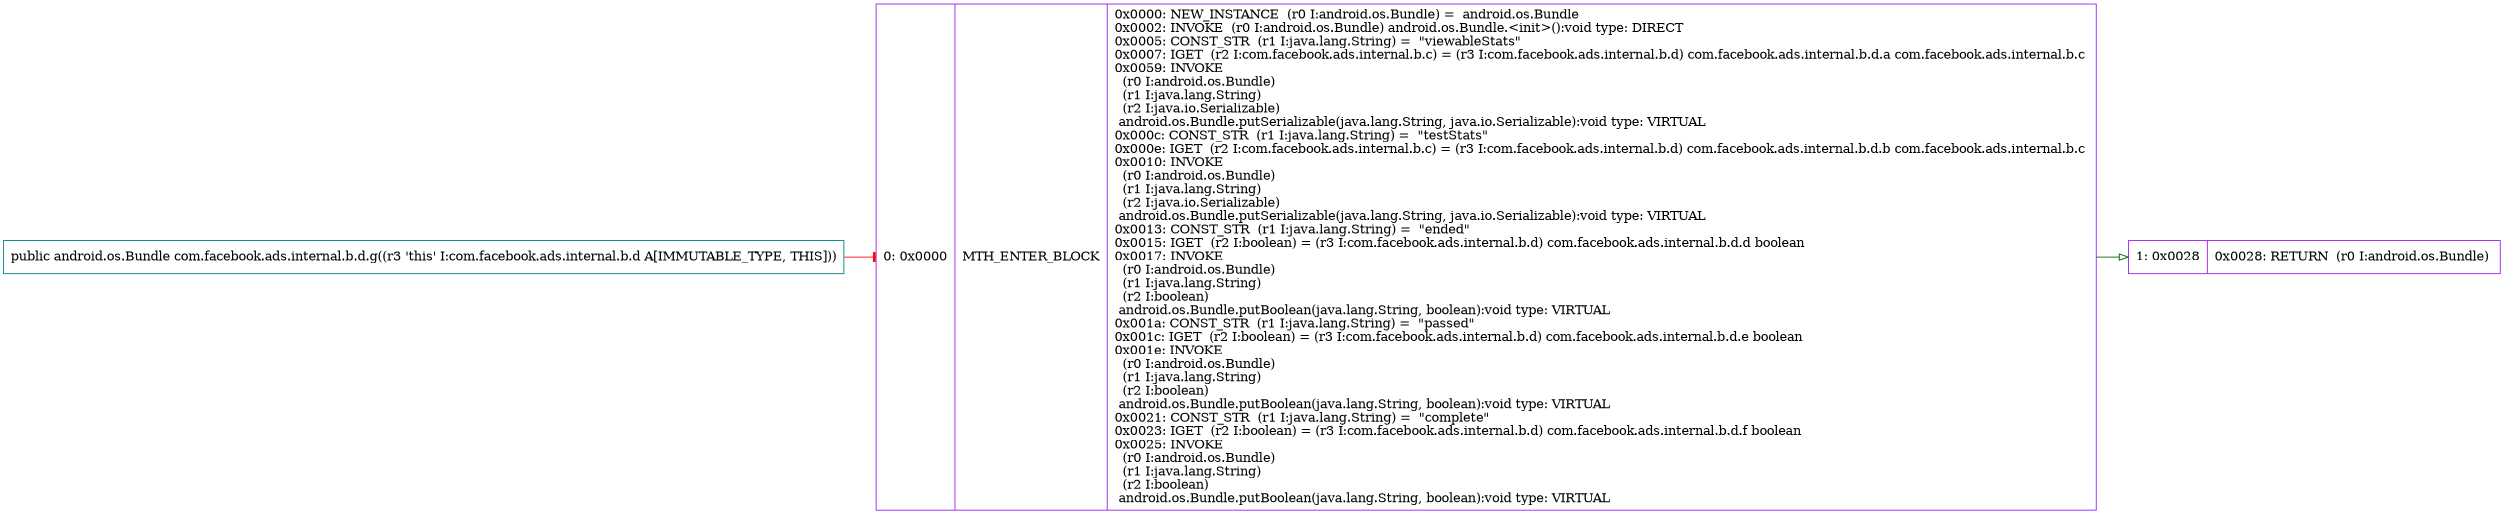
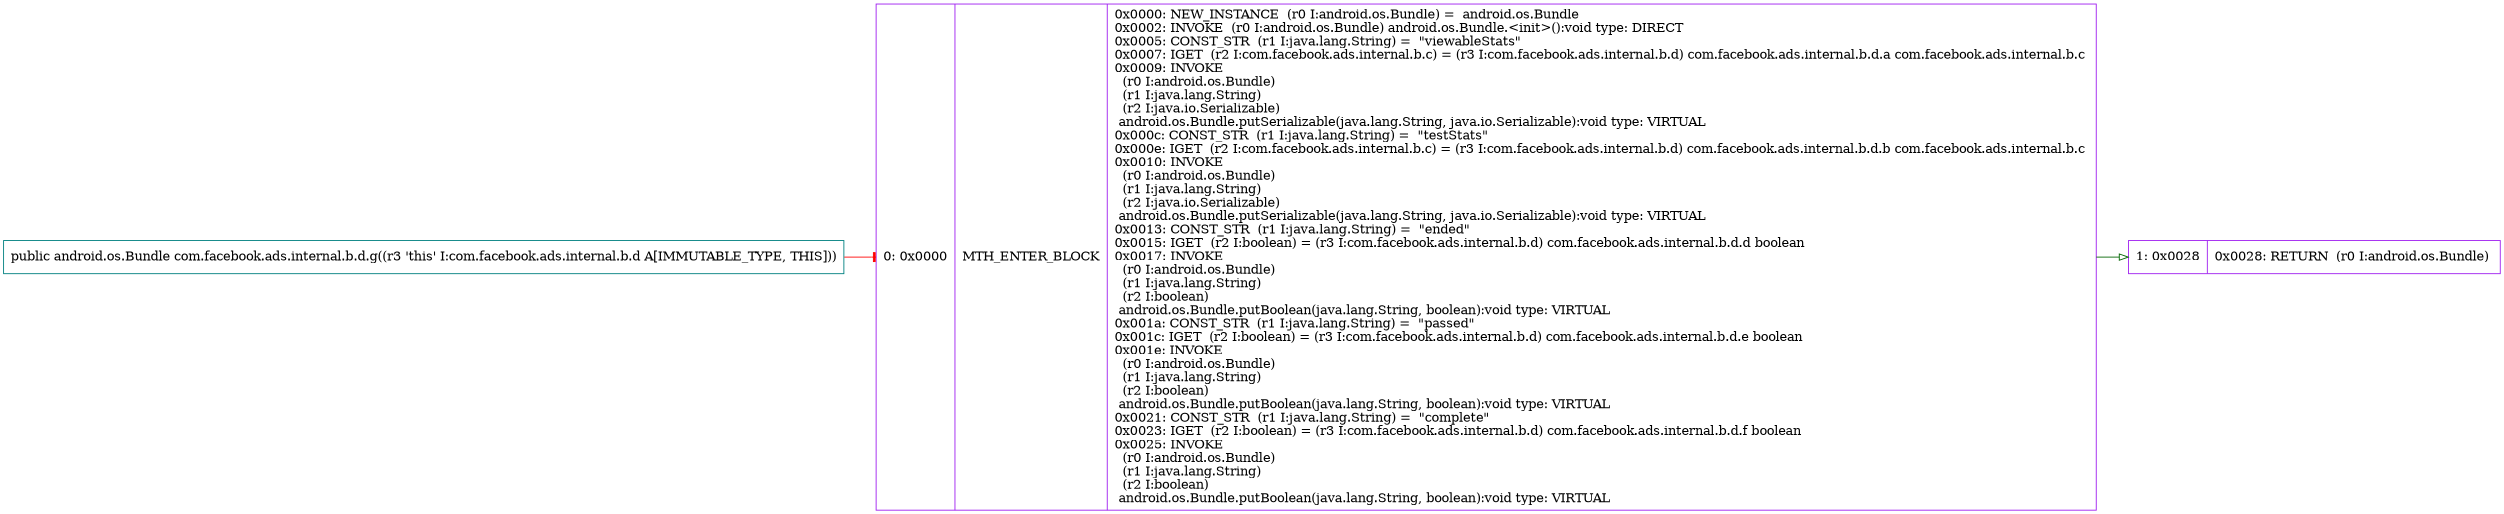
node "0: 0x0000": text "0x0059: INVOKE" -> "0x0009: INVOKE"
